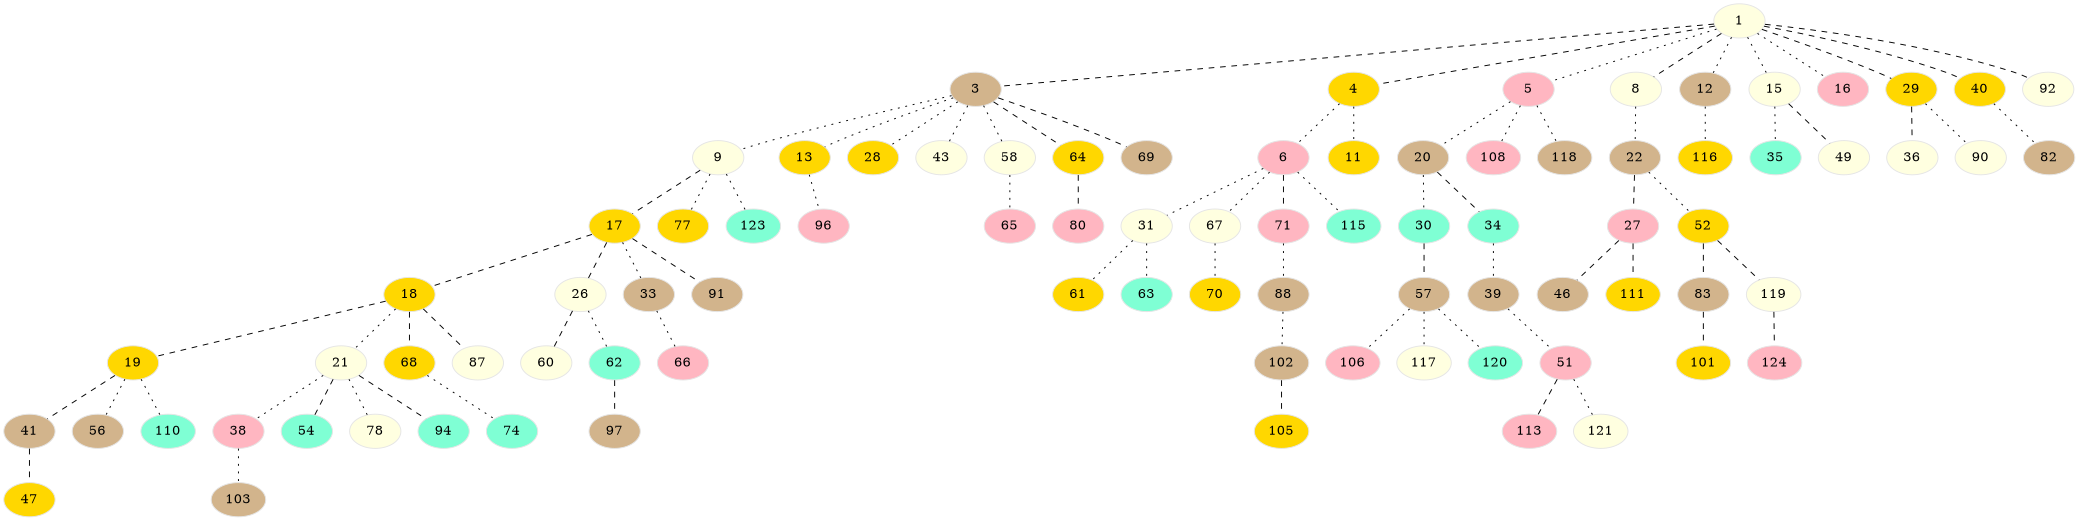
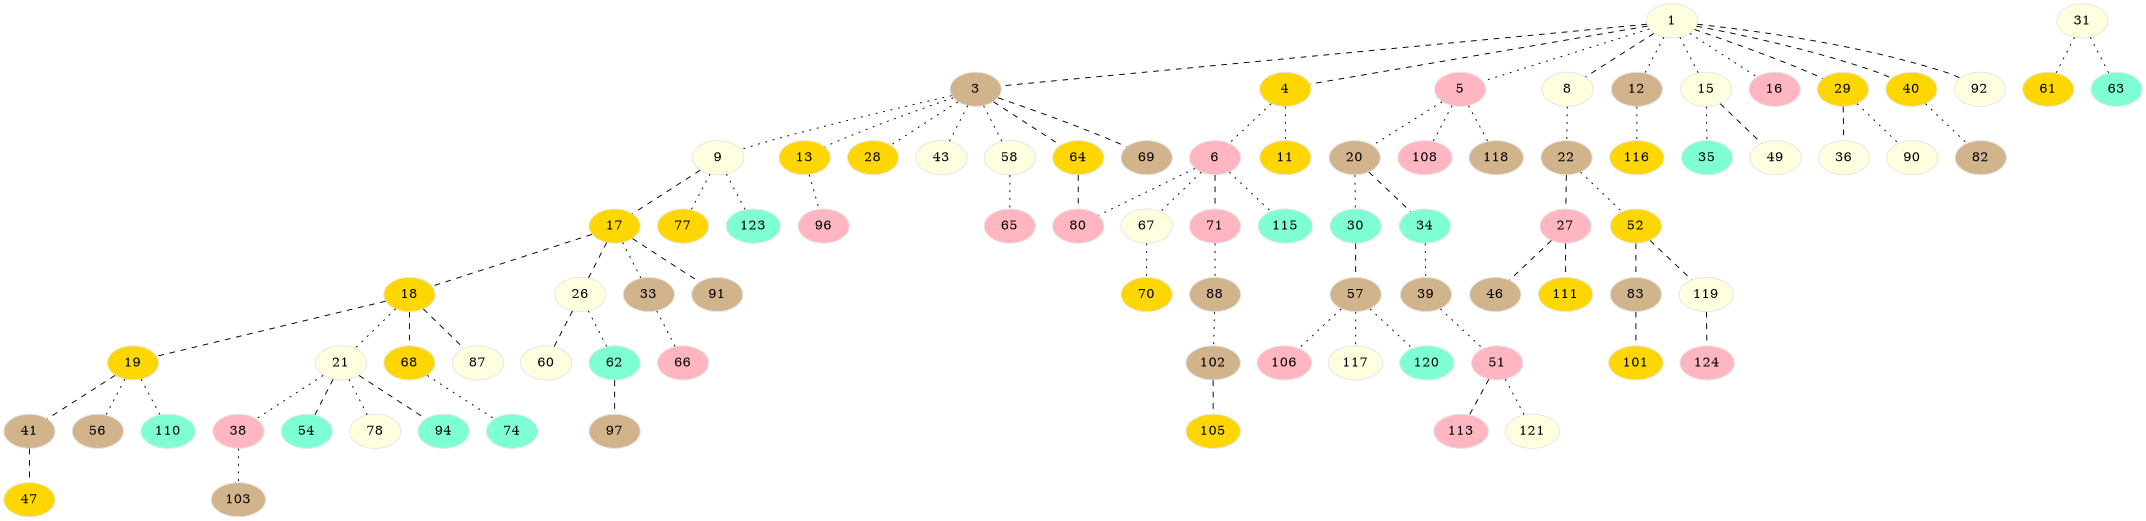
edge "6" -- "31": now "6" -- "80"
